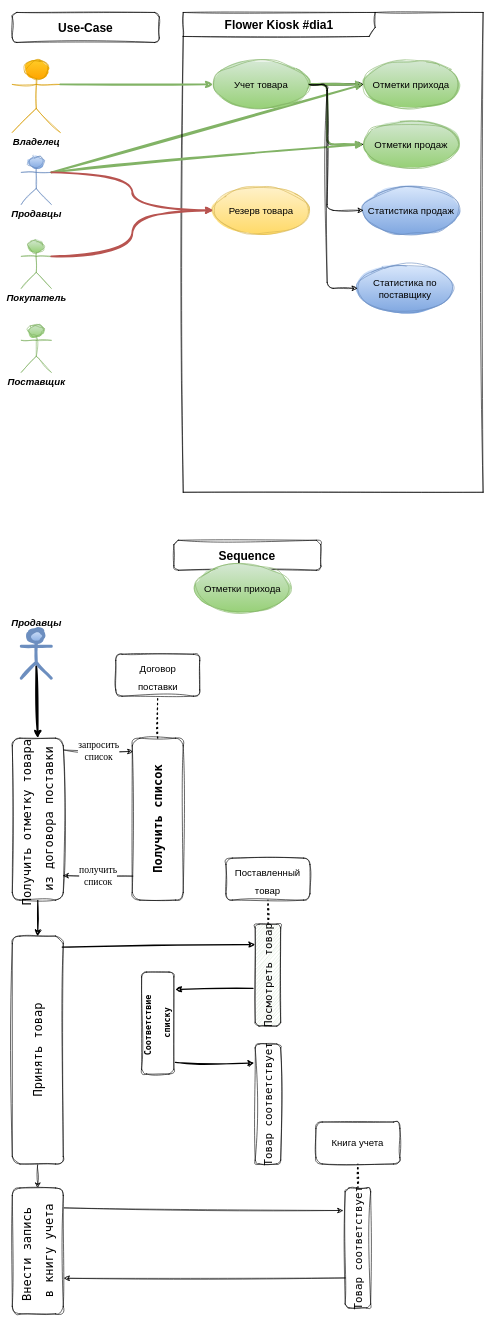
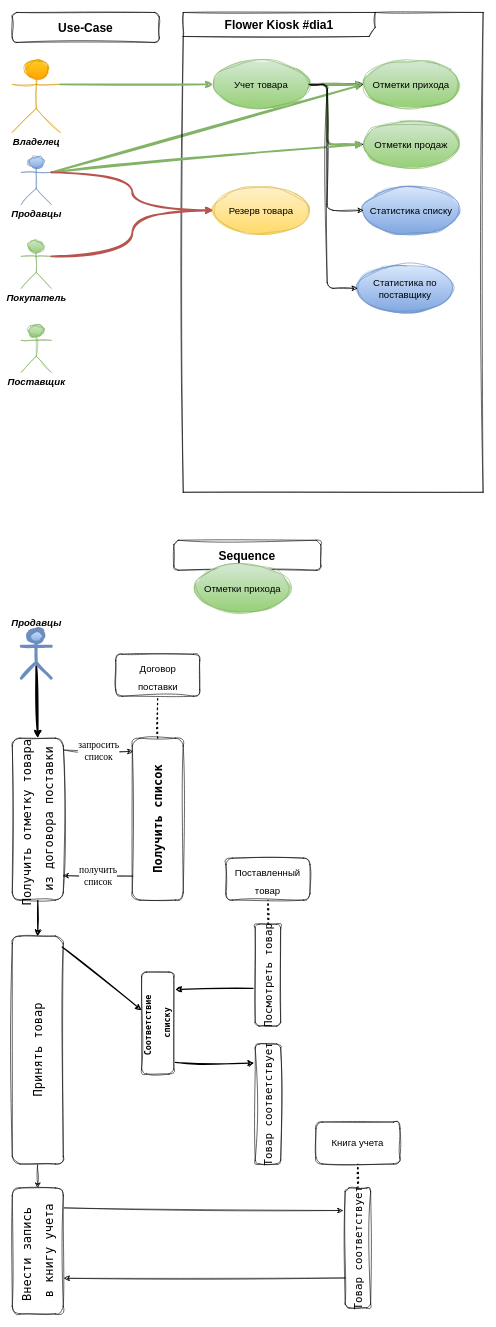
node "Статистика продаж": label "Статистика продаж" -> "Статистика списку"
edge "Принять товар" -> "Посмотреть товар": now "Принять товар" -> "Соответствие списку"
node "Посмотреть товар": fillcolor #d5e8d4 -> #ffffff
